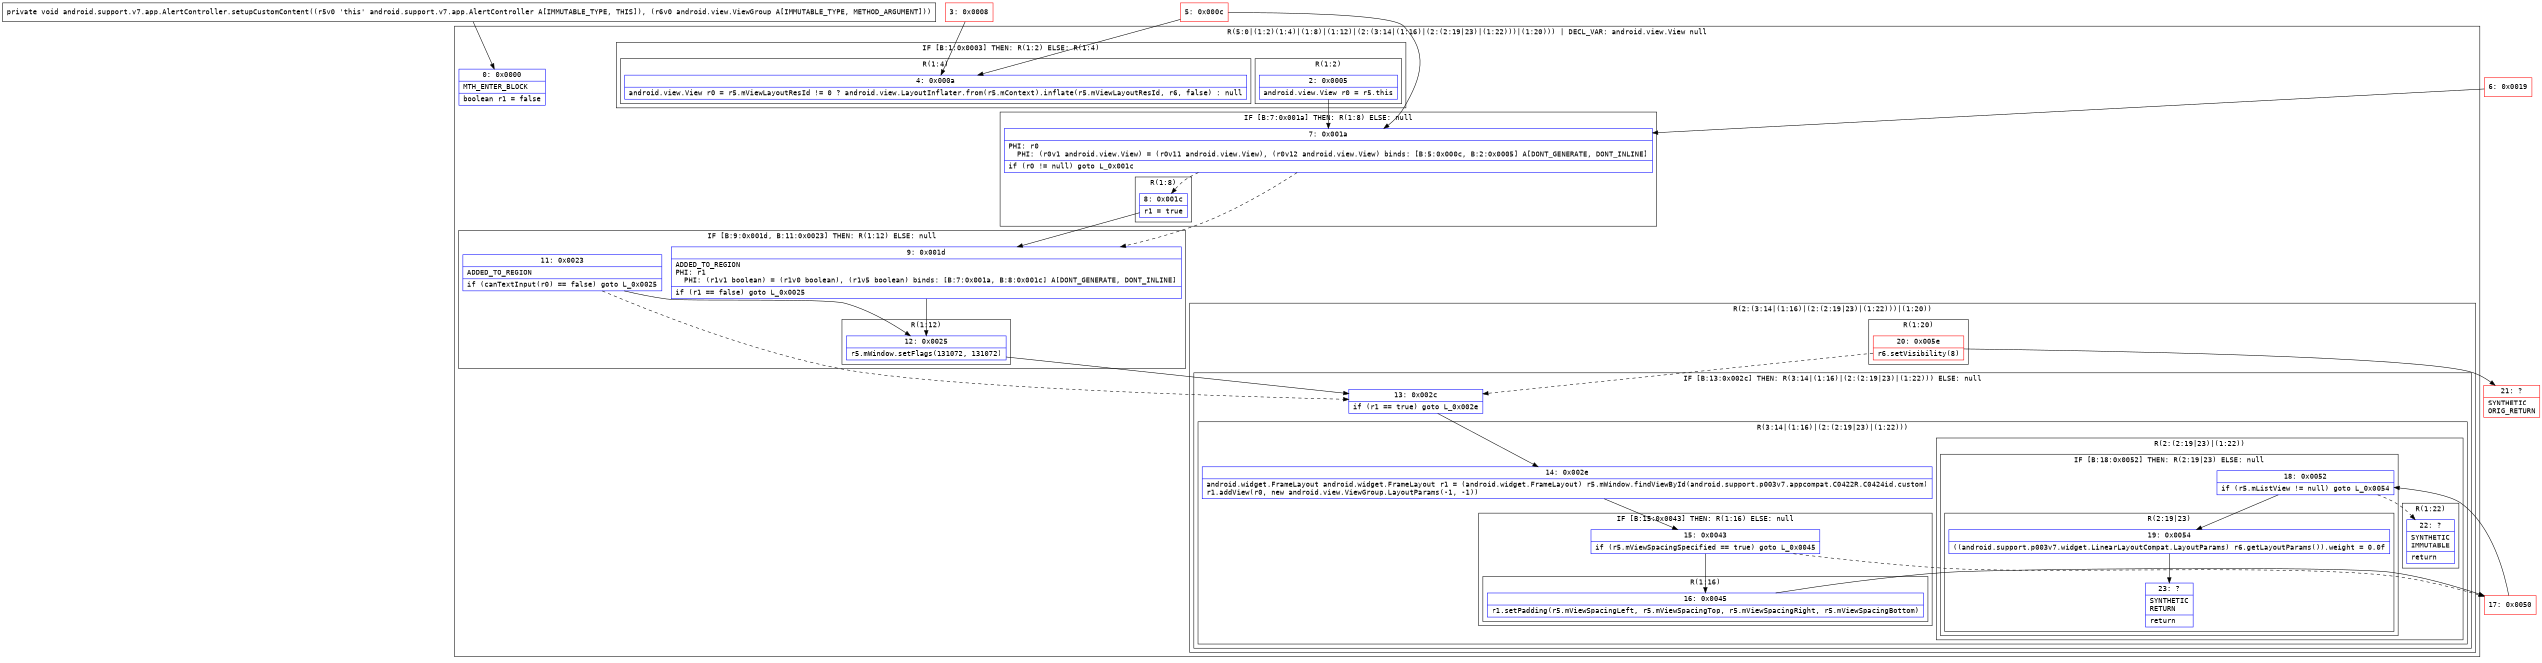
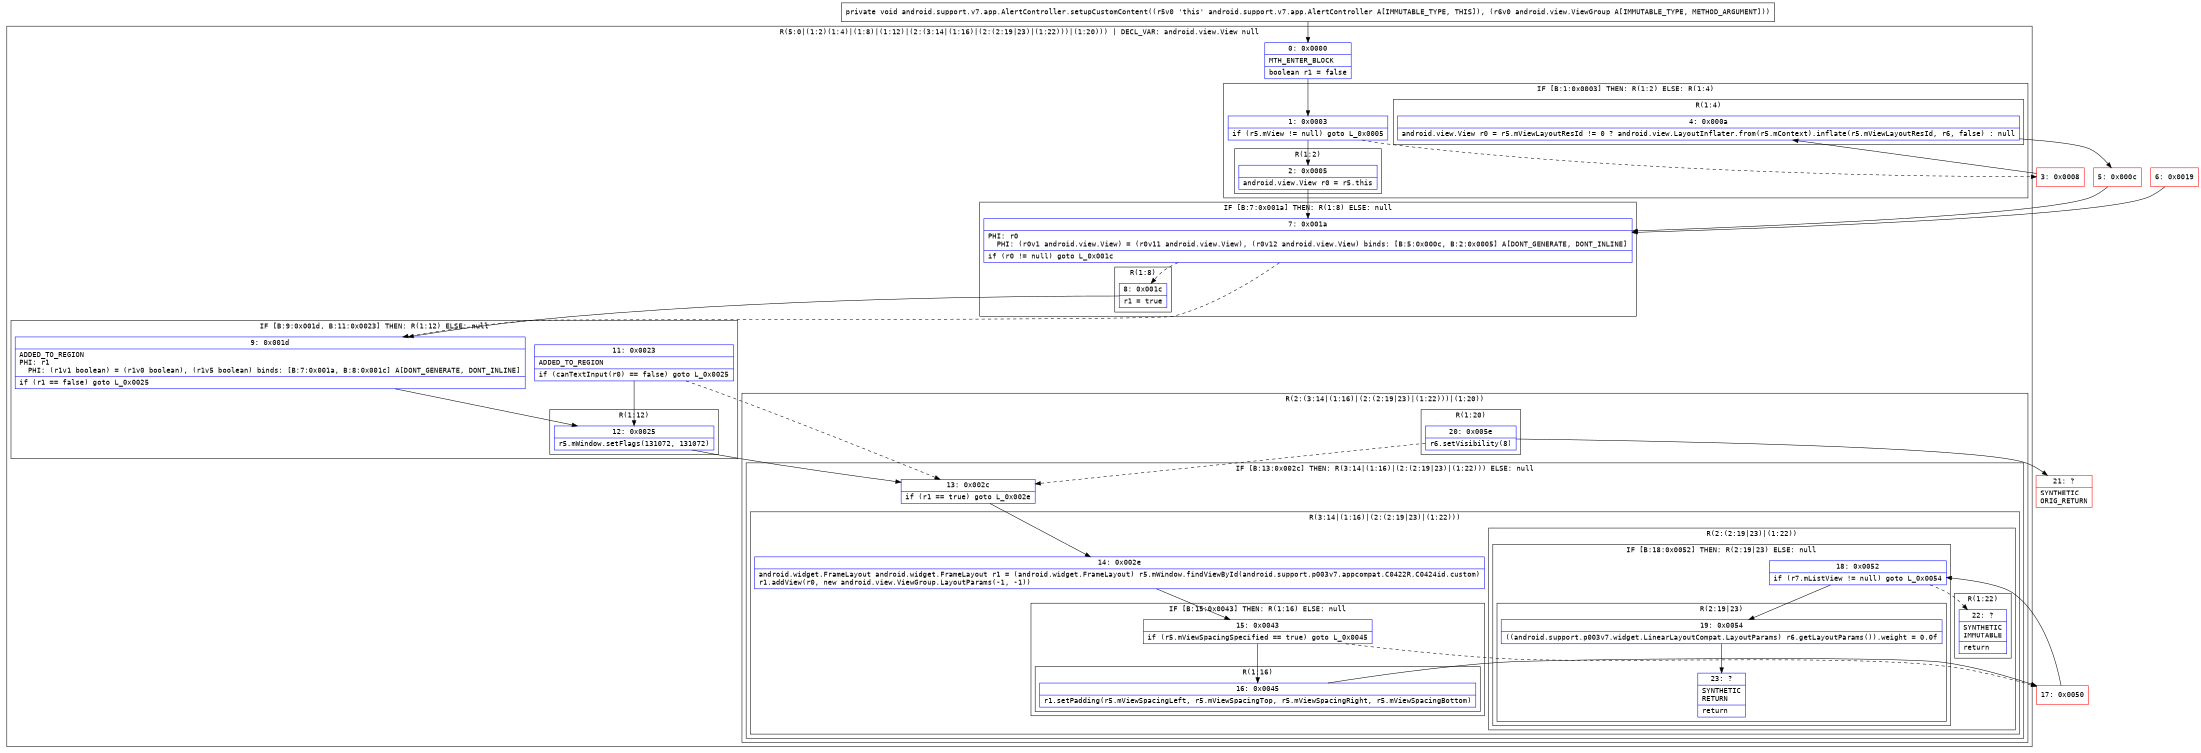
edge "5: 0x000c" -> "4: 0x000a": reversed
node "1: 0x0003": added
node "20: 0x005e": color red -> blue
node "18: 0x0052": text "if (r5.mListView != null) goto L_0x0054" -> "if (r7.mListView != null) goto L_0x0054"
